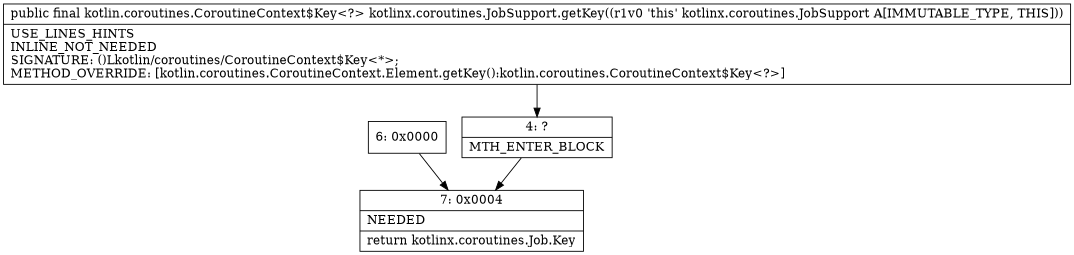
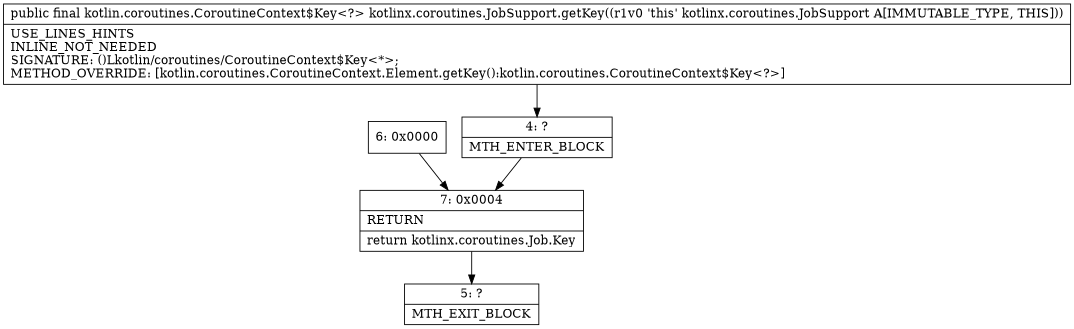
node "7: 0x0004": text "NEEDED" -> "RETURN"
node "5: ?": added
